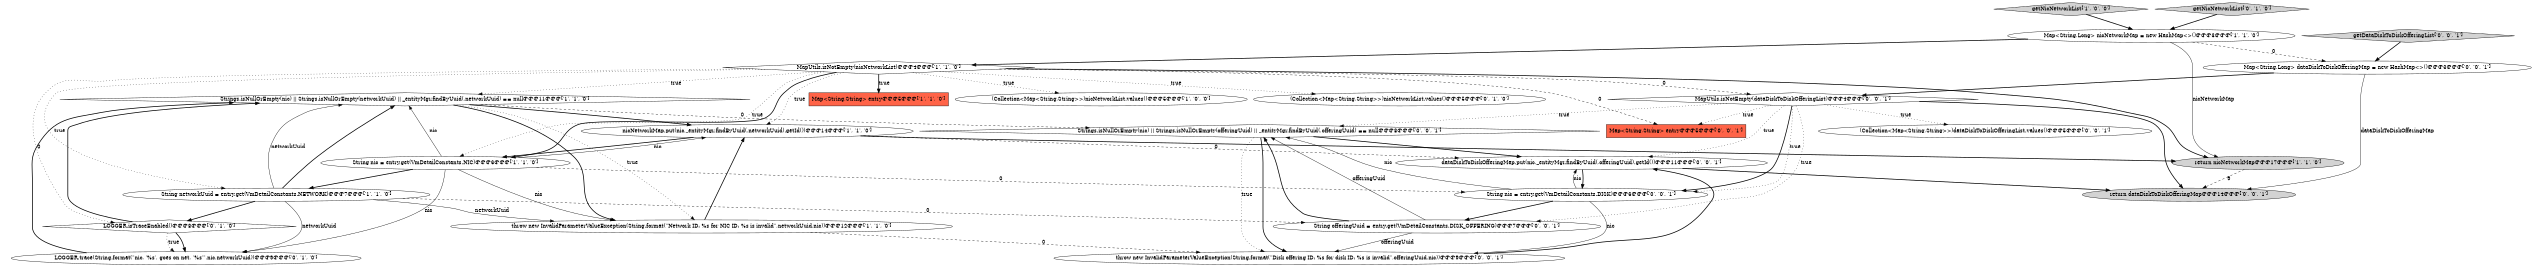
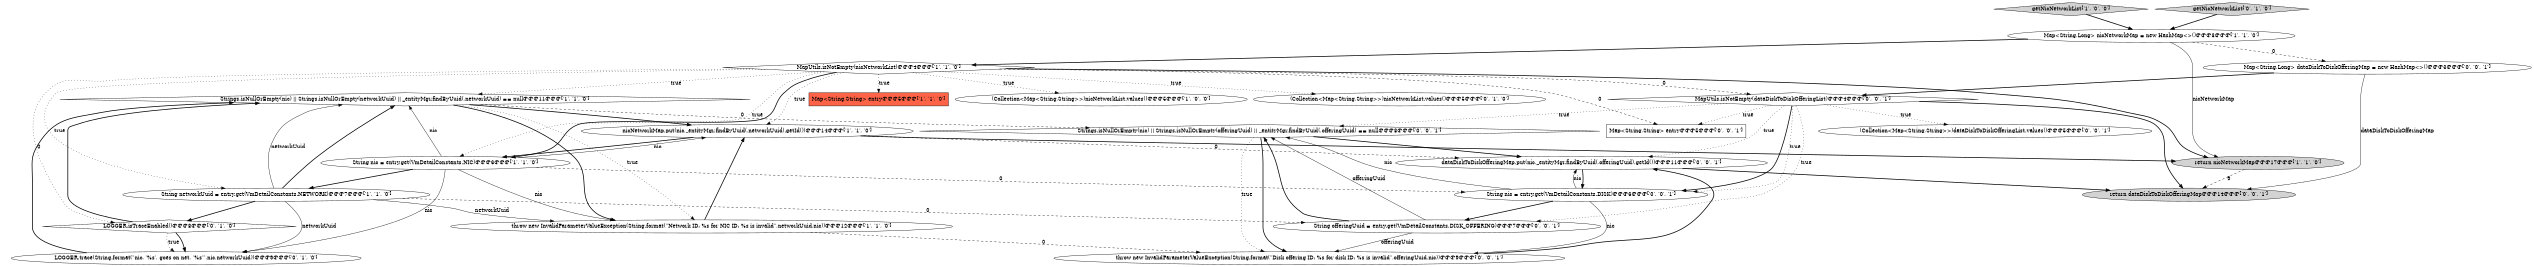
node "getDataDiskToDiskOfferingList['0', '0', '1']": removed
edge "MapUtils.isNotEmpty(nicNetworkList)@@@4@@@['1', '1', '0']" -> "Map<String,String> entry@@@5@@@['1', '1', '0']": style bold -> dotted
node "Map<String,String> entry@@@5@@@['0', '0', '1']": fillcolor tomato -> white
